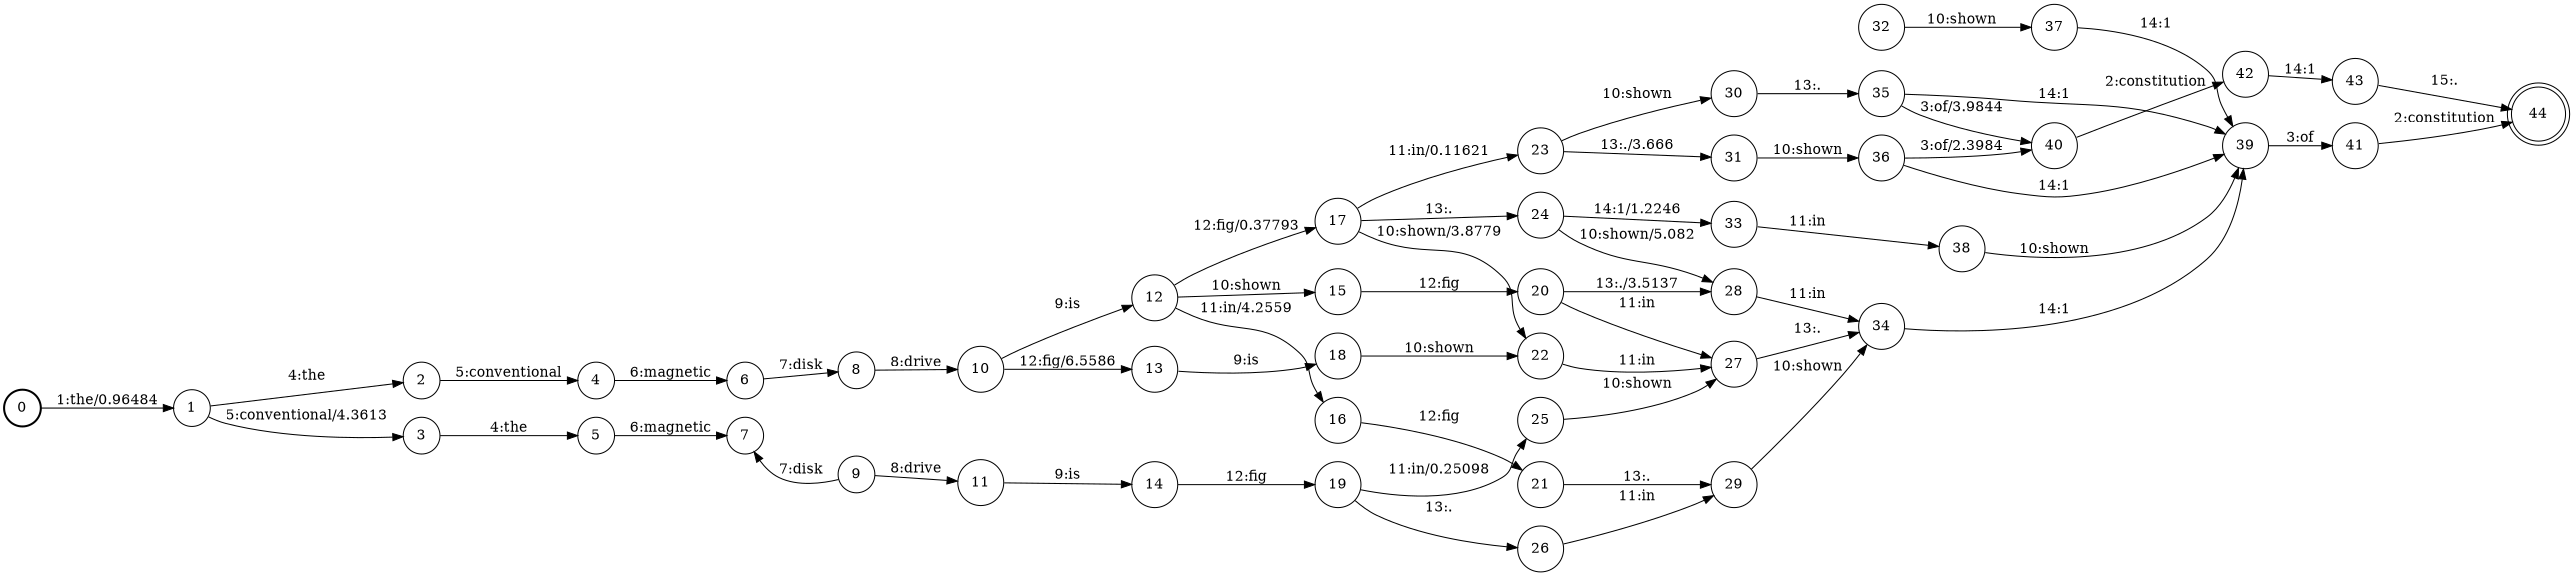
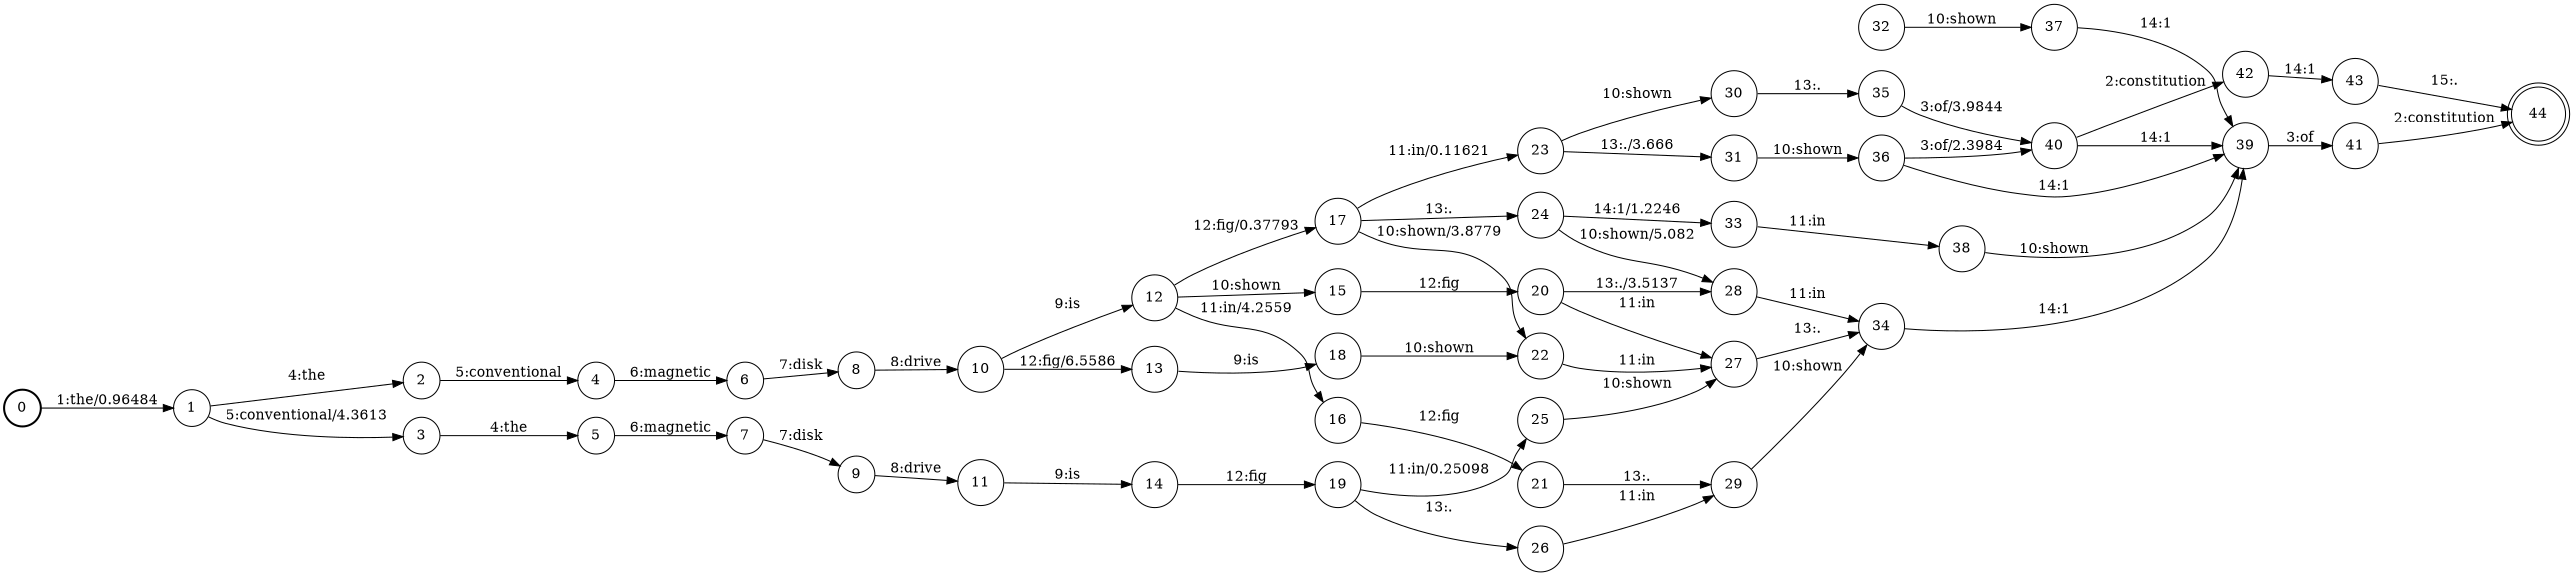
edge "35" -> "39": now "40" -> "39"
edge "9" -> "7": reversed
